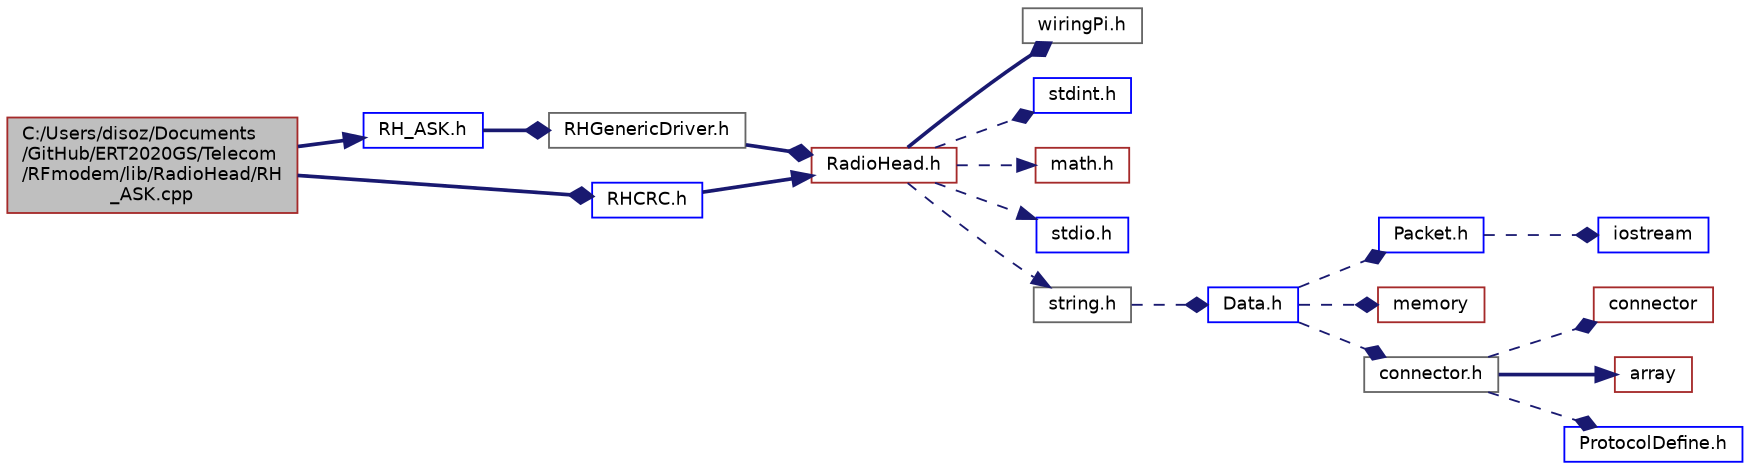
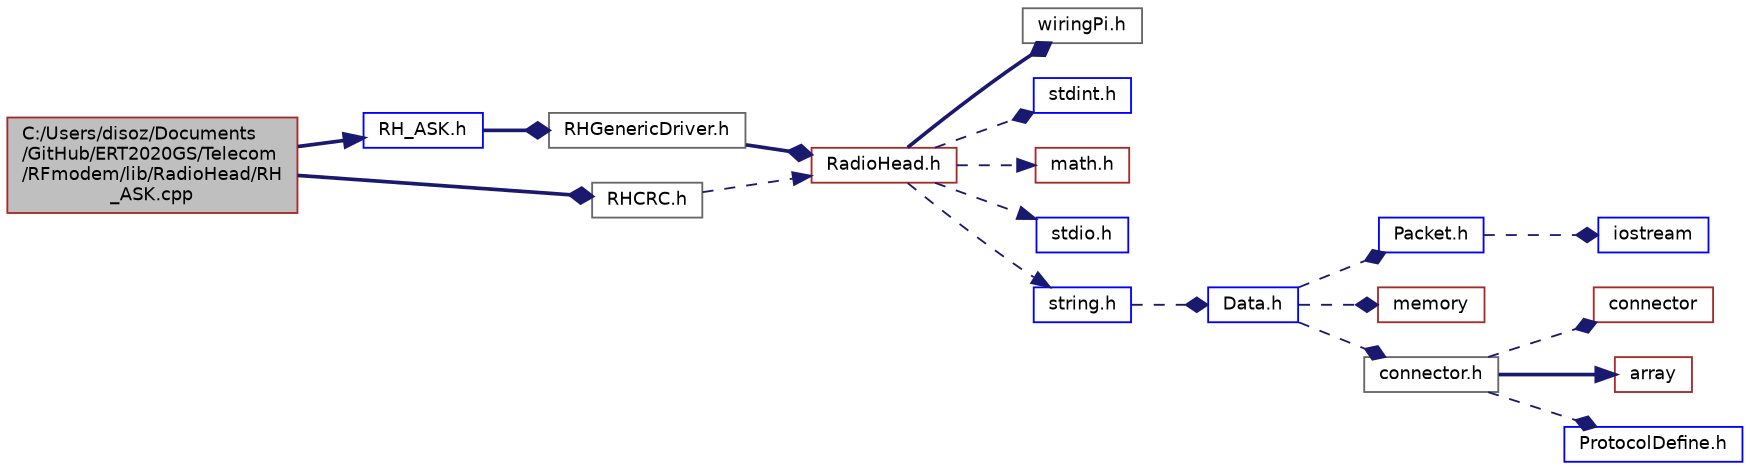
edge "RHCRC.h" -> "RadioHead.h": style bold -> dashed
node "RHCRC.h": color blue -> gray40
node "string.h": color gray40 -> blue
